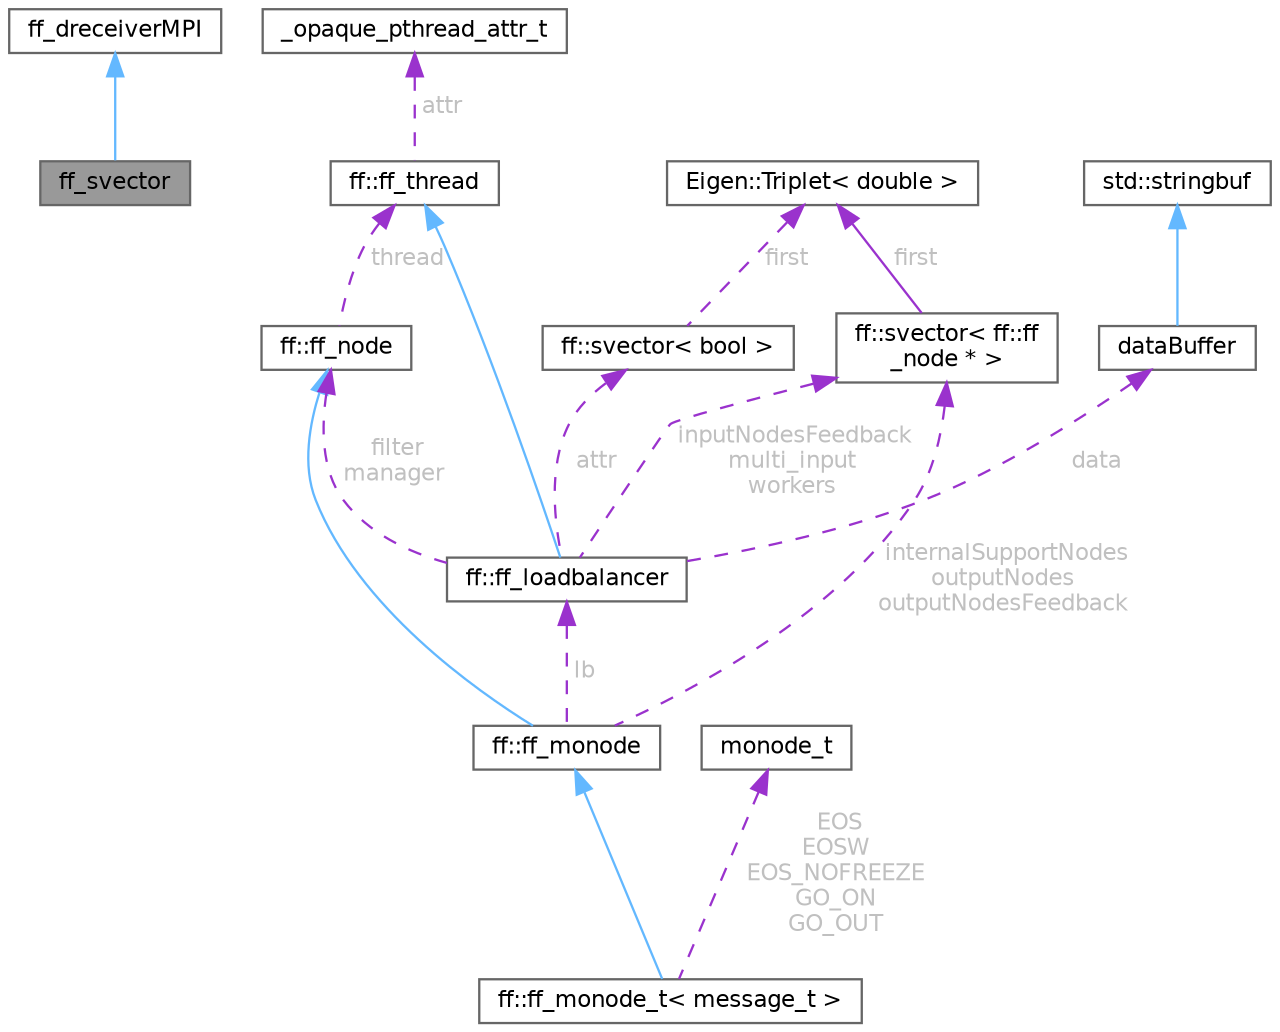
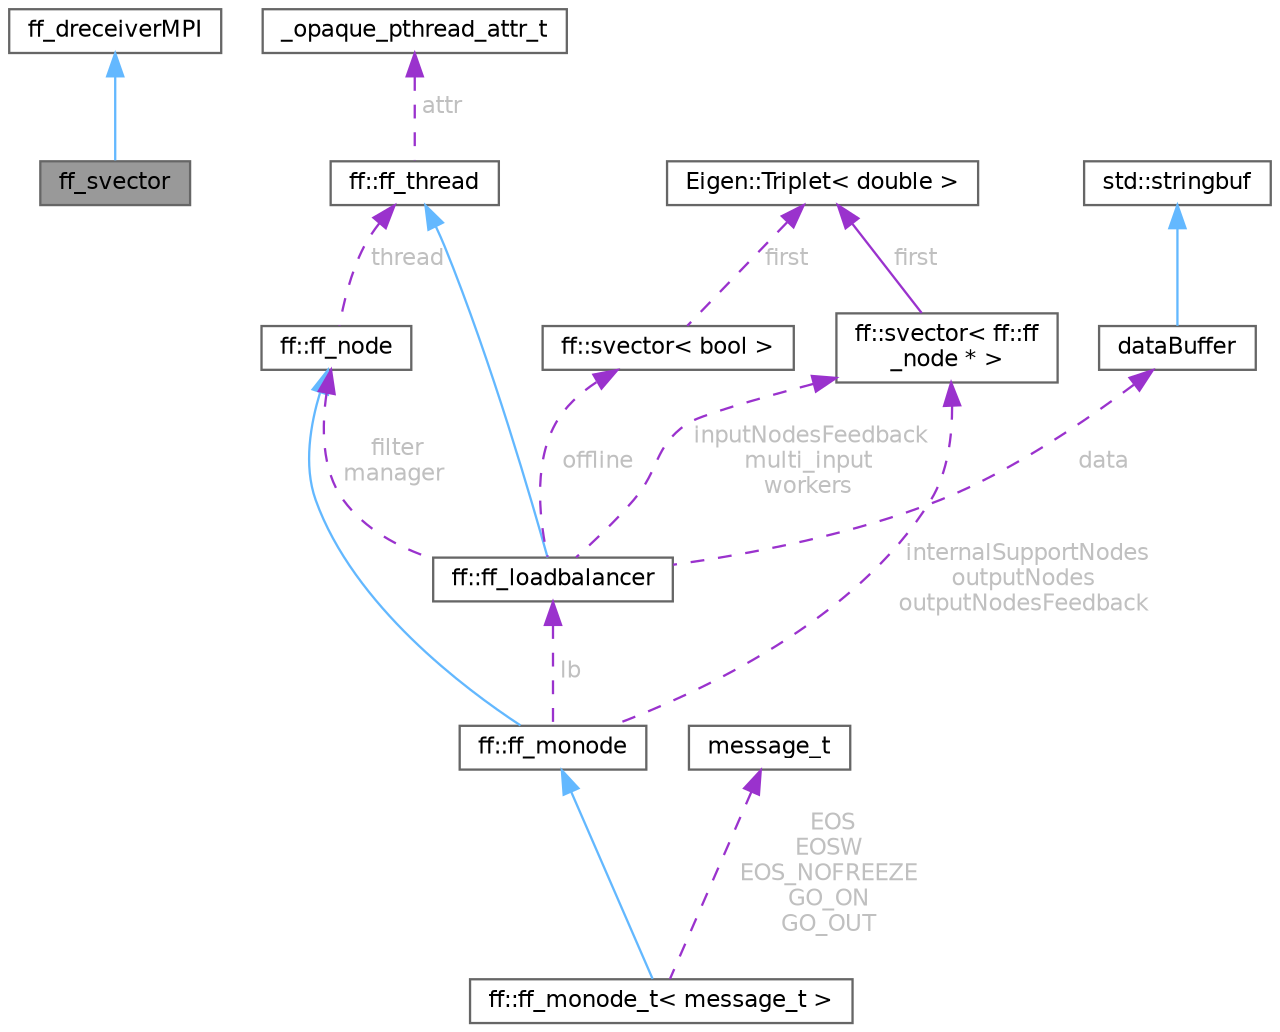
edge "ff::ff_loadbalancer" -> "ff::svector< bool >": label " attr" -> " offline"
node "monode_t": label "monode_t" -> "message_t"
